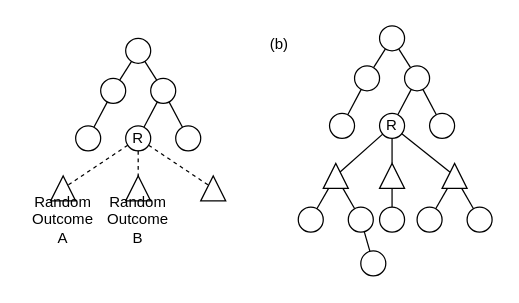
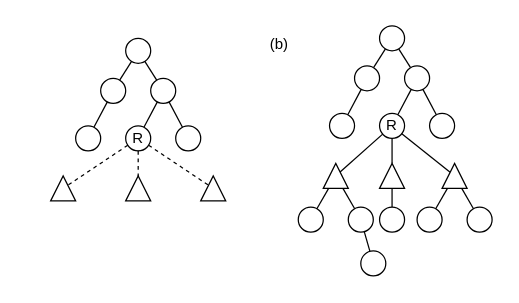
node "Random Outcome A": removed
node "Random Outcome B": removed
